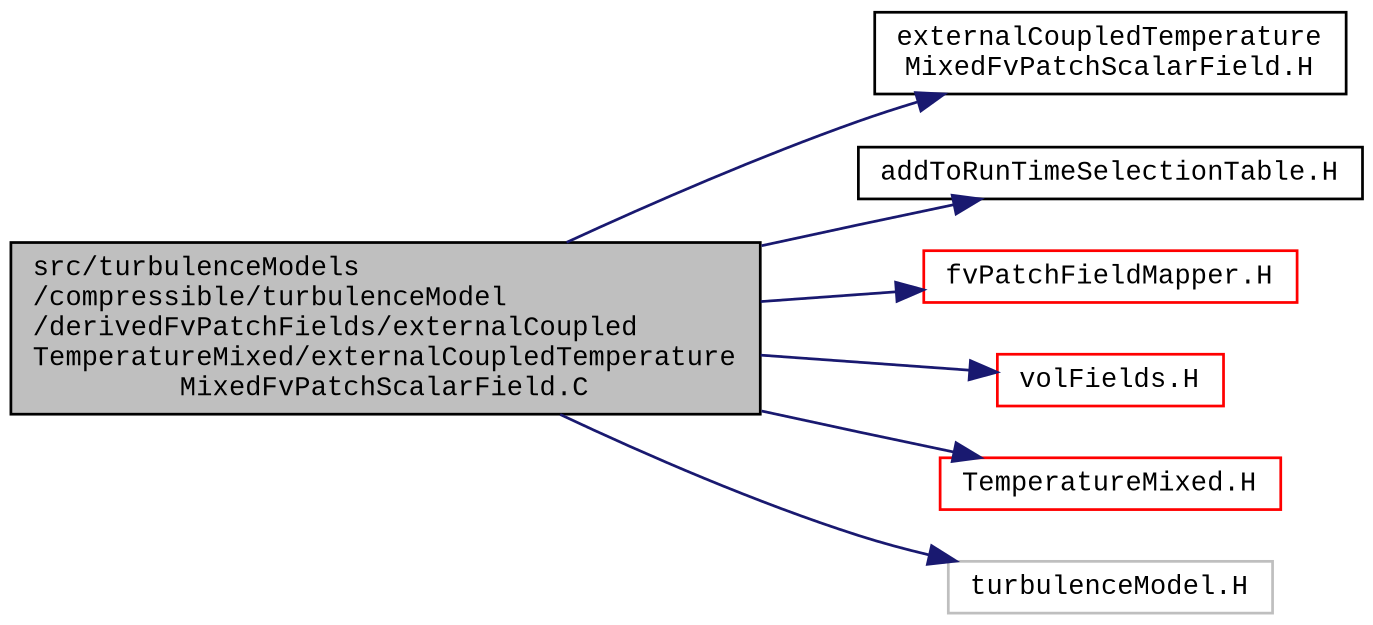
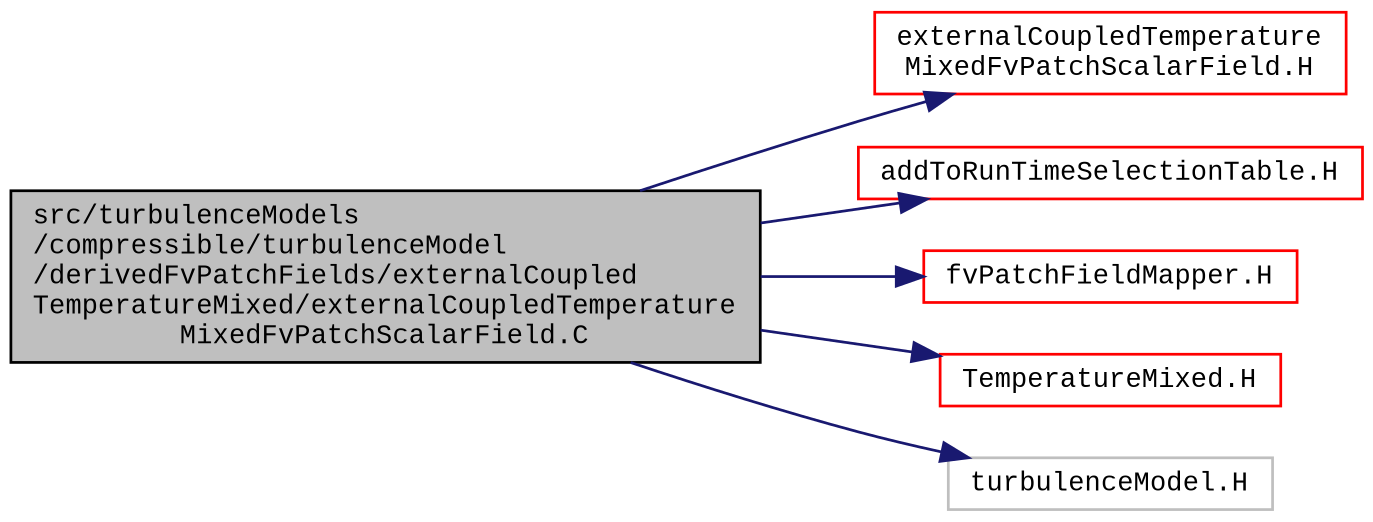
node "externalCoupledTemperature MixedFvPatchScalarField.H": color black -> red
node "addToRunTimeSelectionTable.H": color black -> red
node "volFields.H": removed
